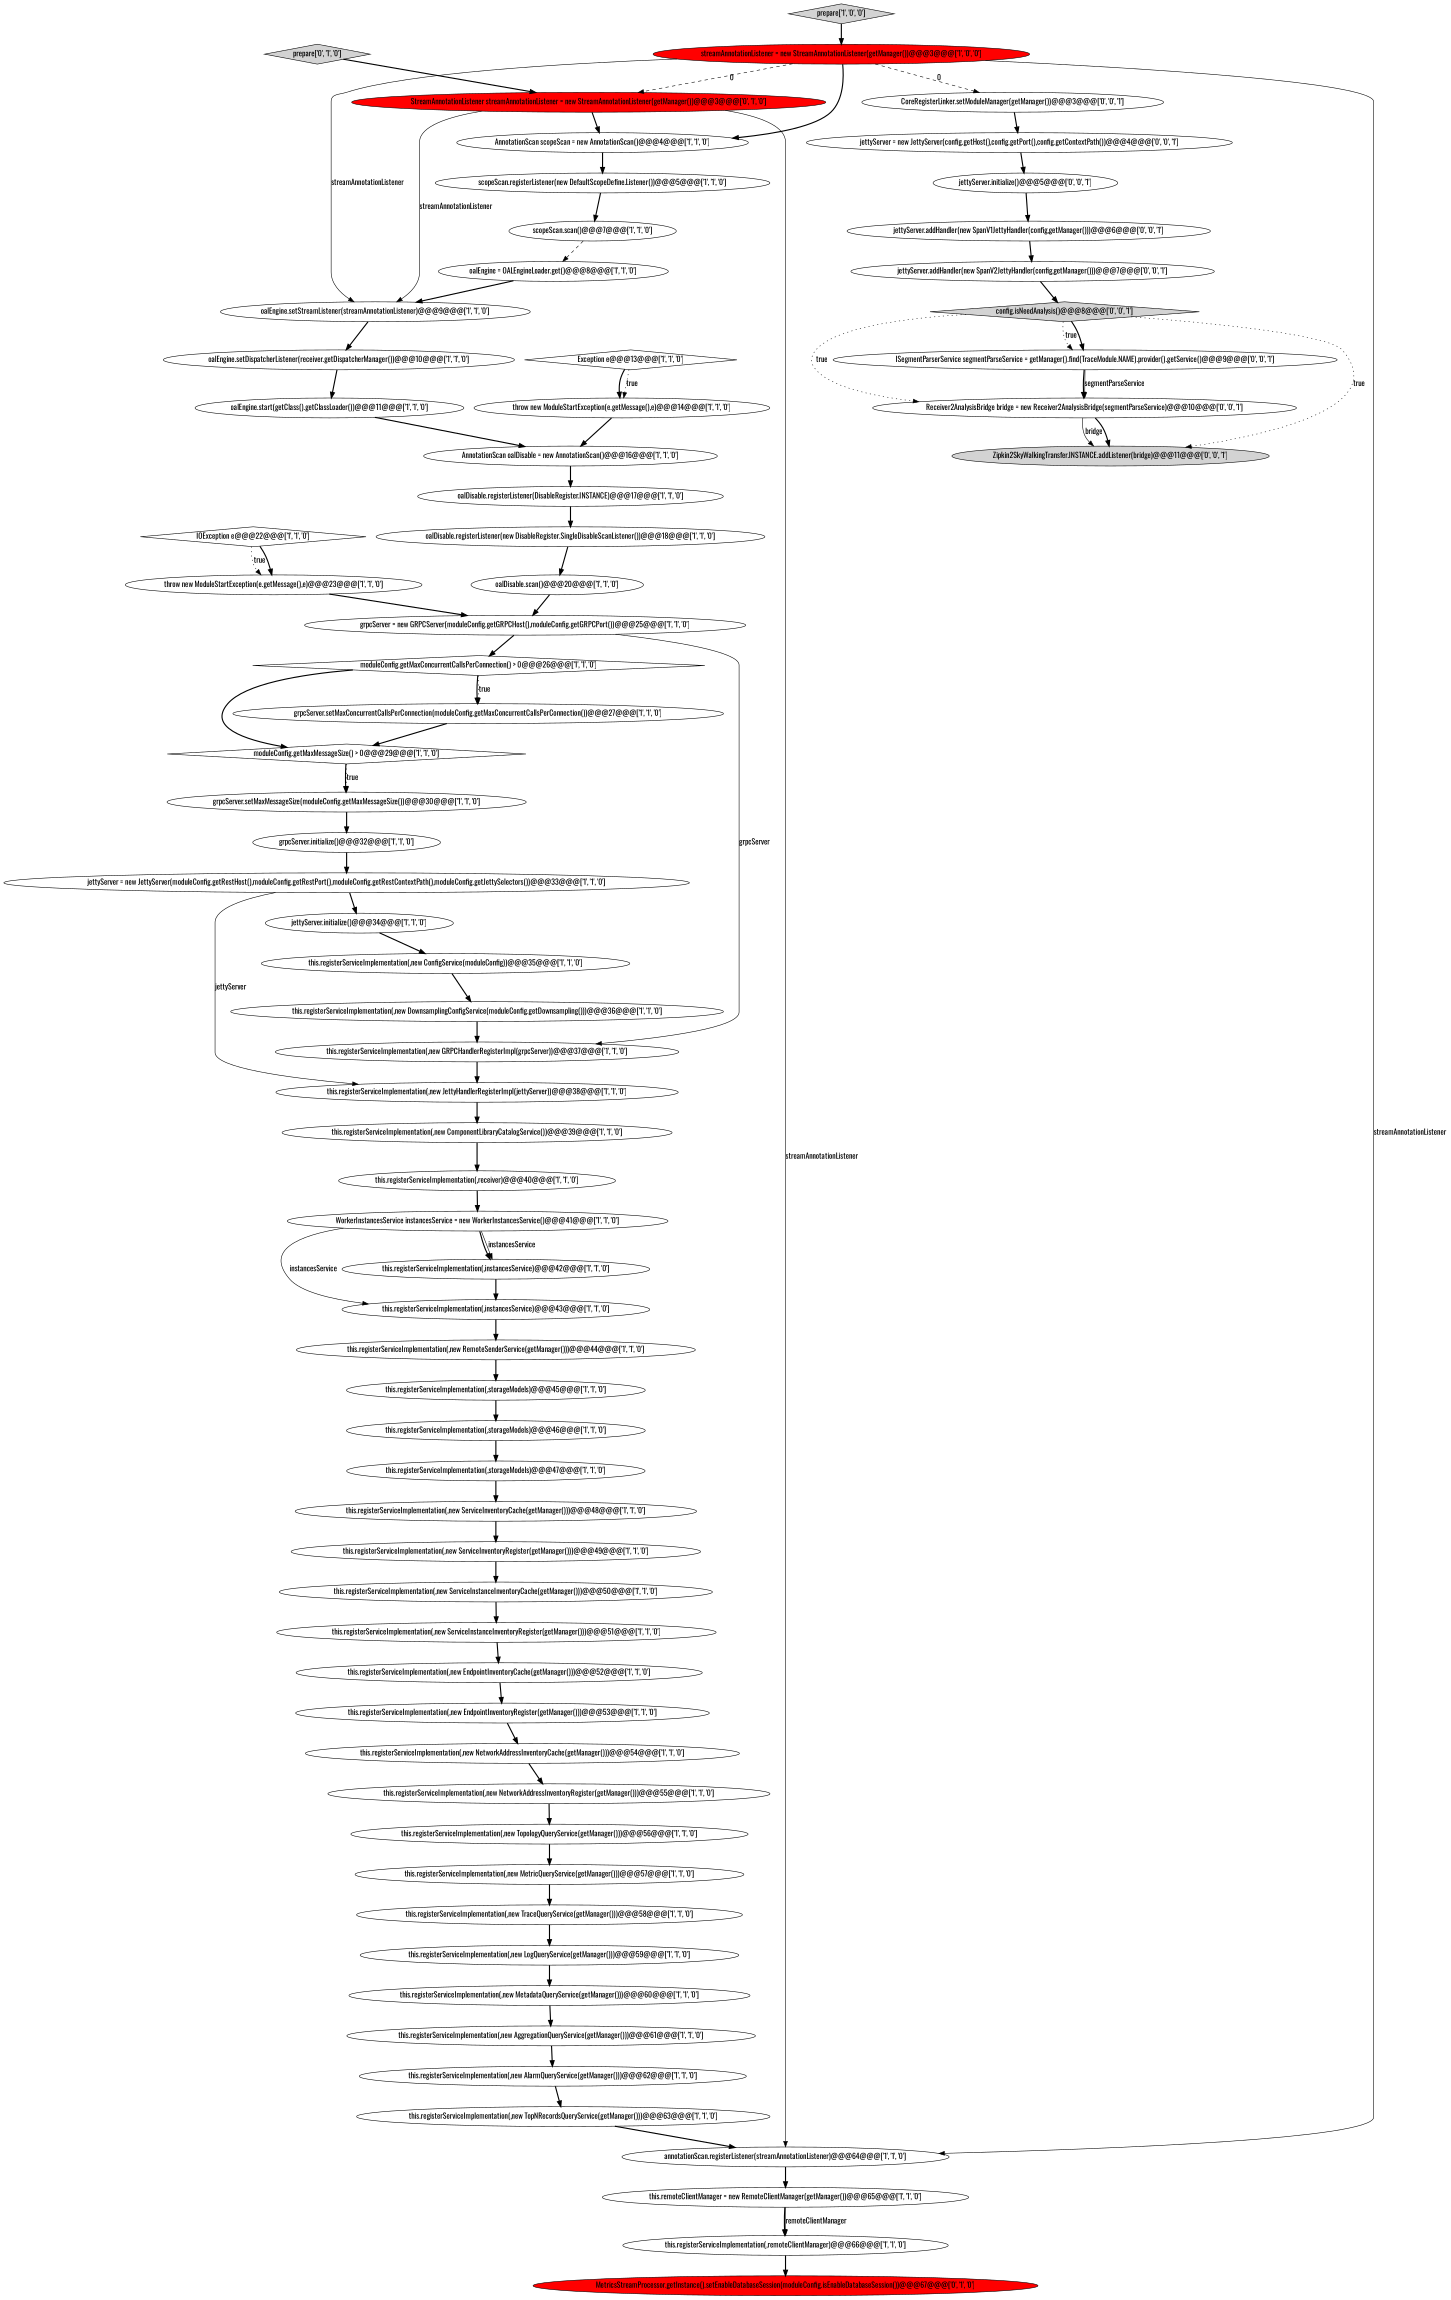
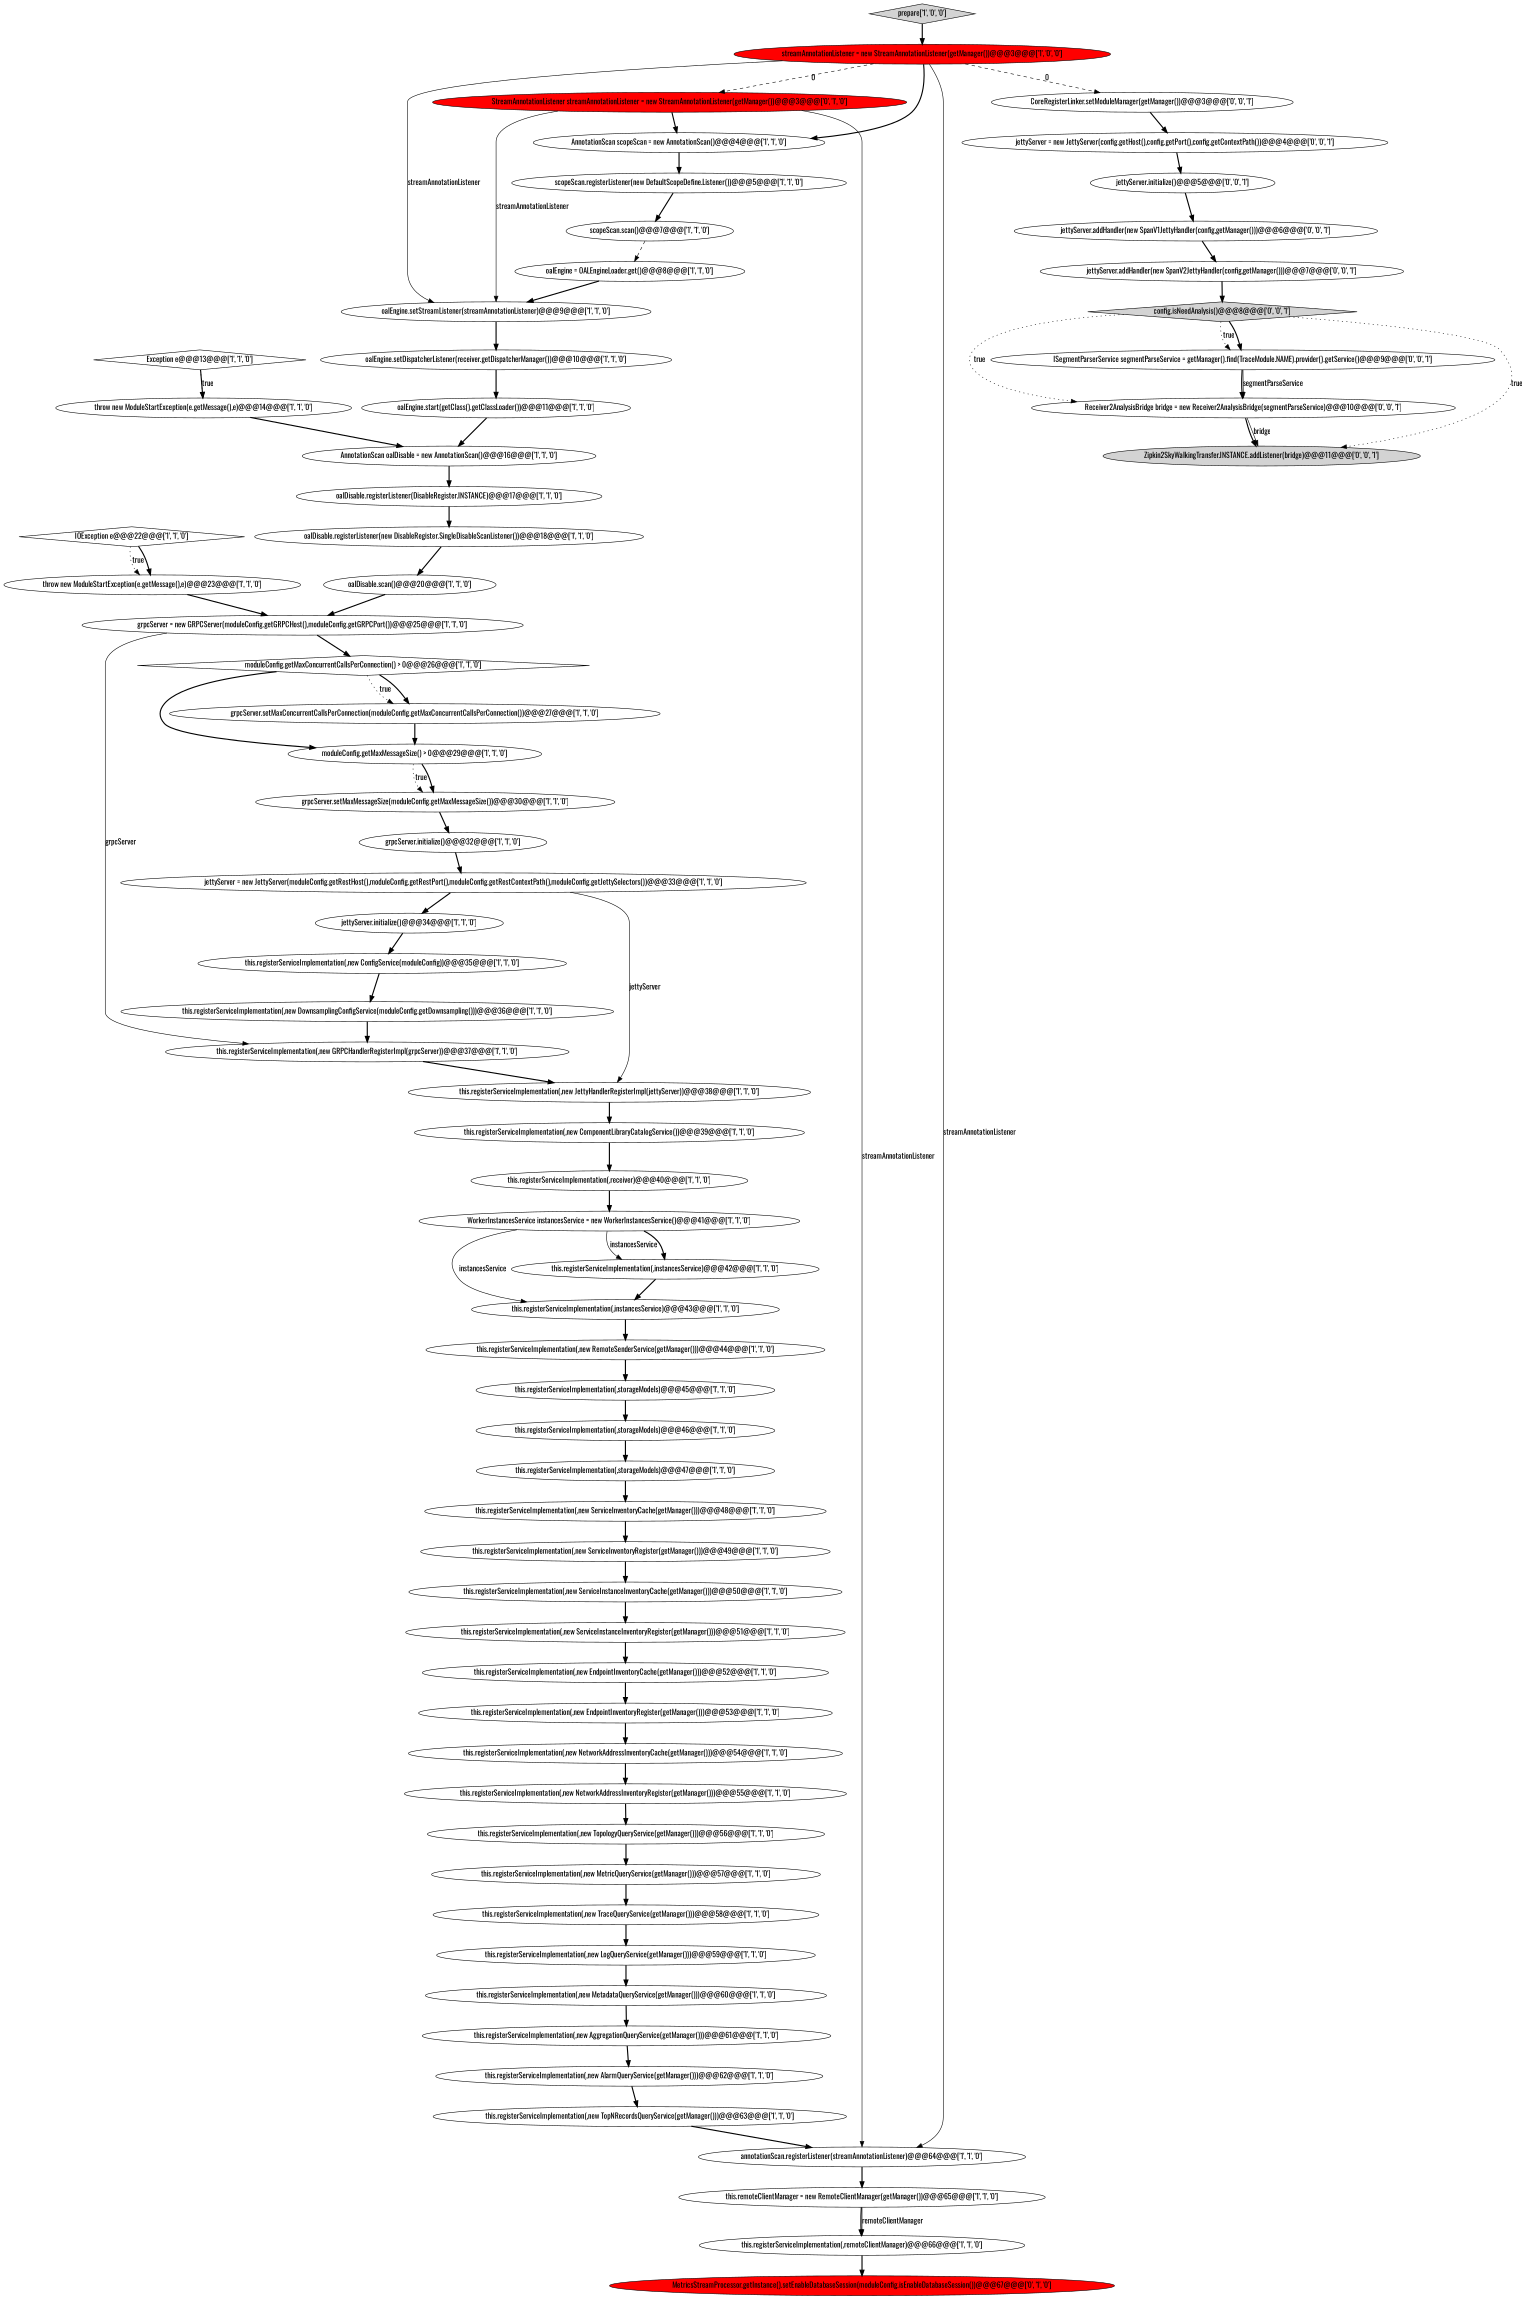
node "prepare['0', '1', '0']": removed
node "moduleConfig.getMaxMessageSize() > 0@@@29@@@['1', '1', '0']": shape diamond -> ellipse
